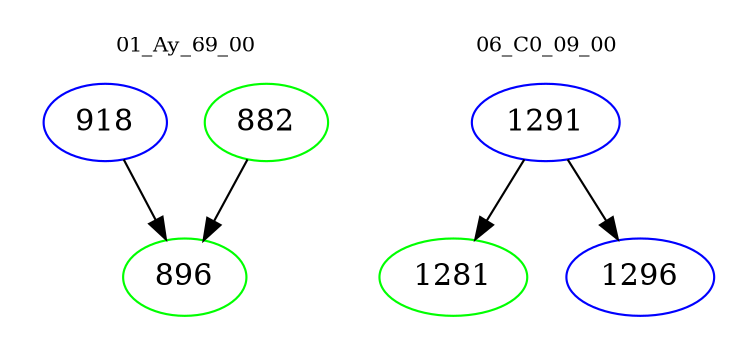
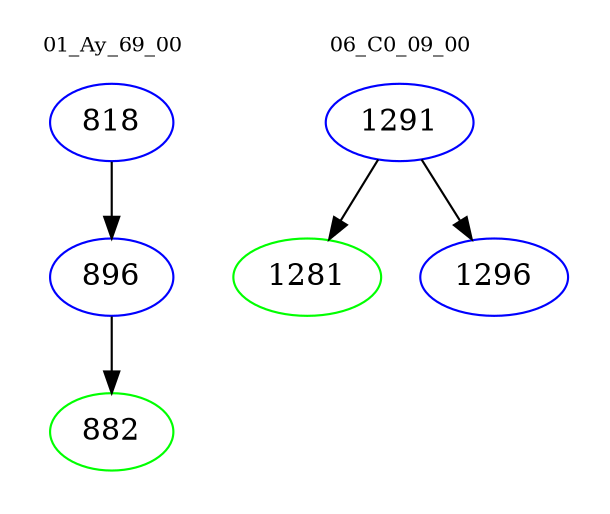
node "918": label "918" -> "818"
edge "882" -> "896": reversed
node "896": color green -> blue
